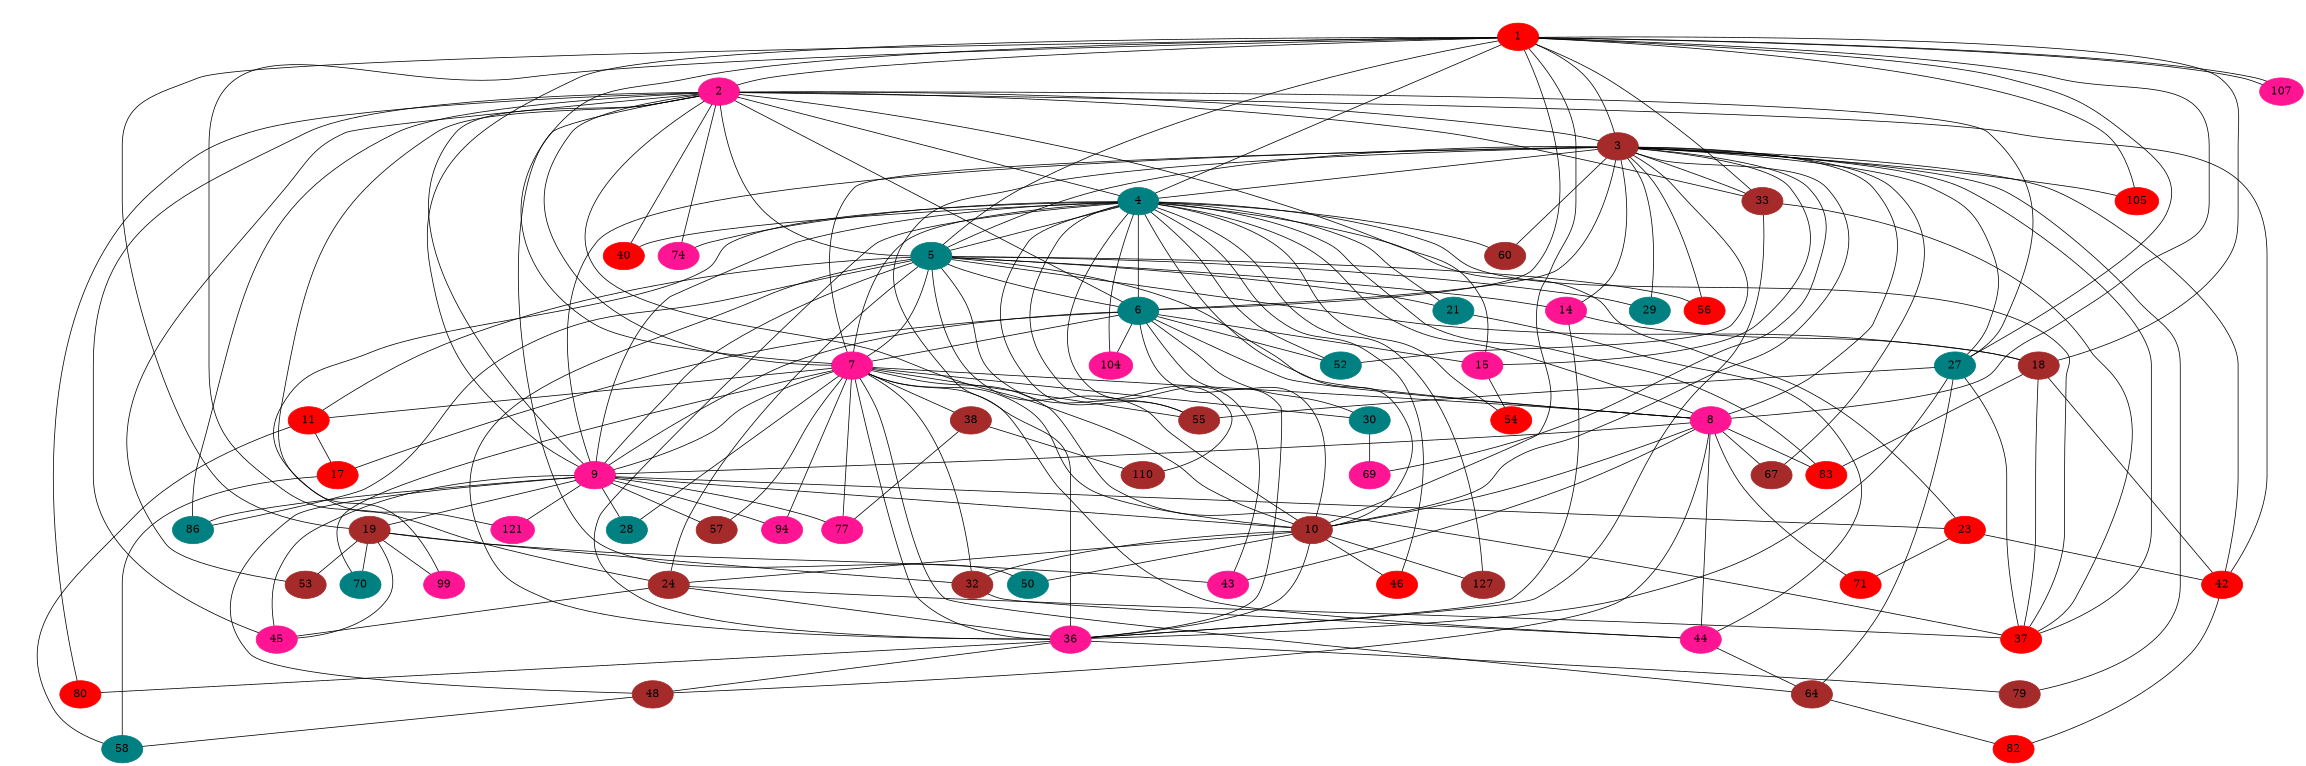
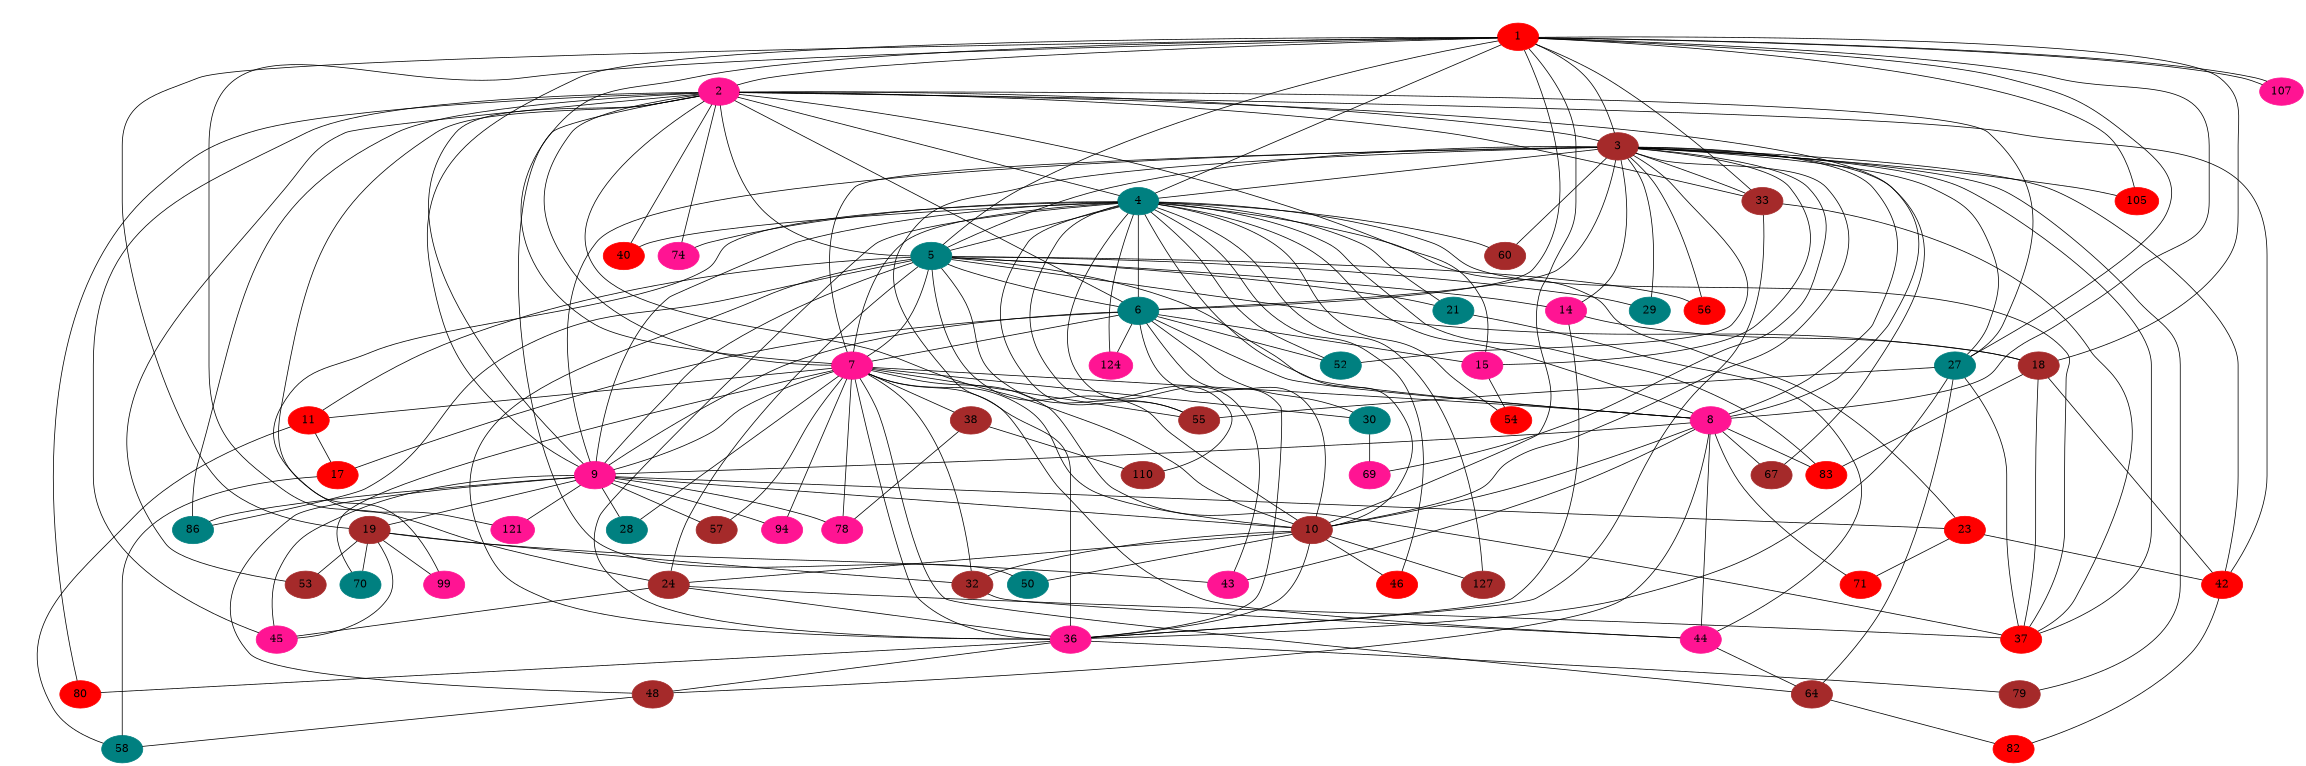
edge "2" -- "8": added
node "104": label "104" -> "124"
node "77": label "77" -> "78"
